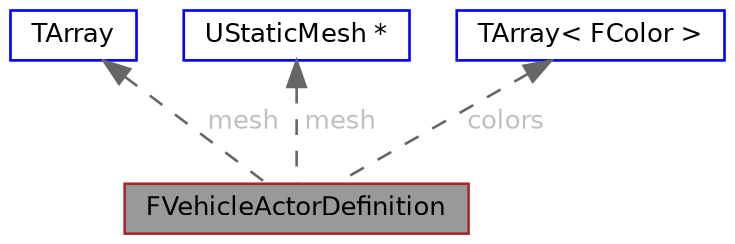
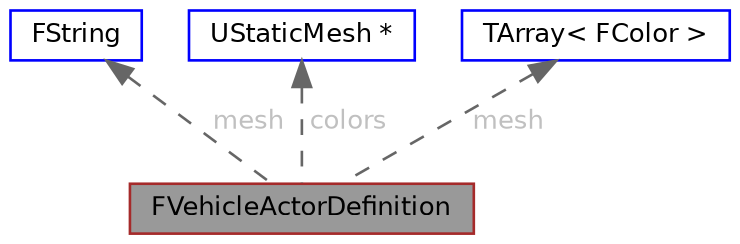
node "TArray": label "TArray" -> "FString"
edge "FVehicleActorDefinition" -> "UStaticMesh *": label " mesh" -> " colors"
edge "FVehicleActorDefinition" -> "TArray< FColor >": label " colors" -> " mesh"
